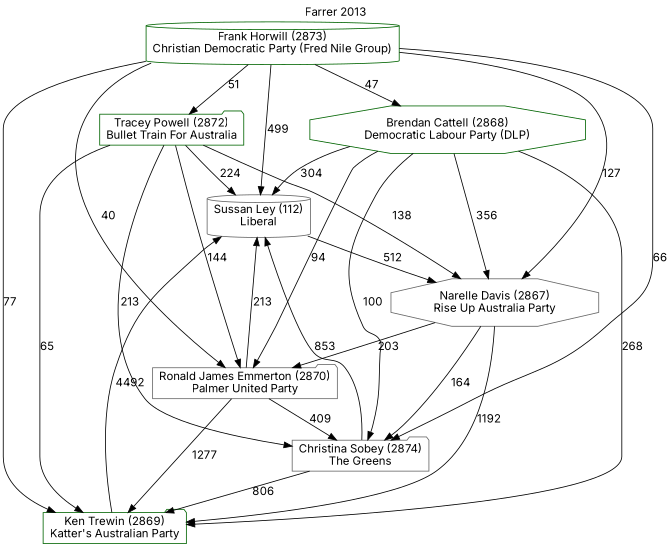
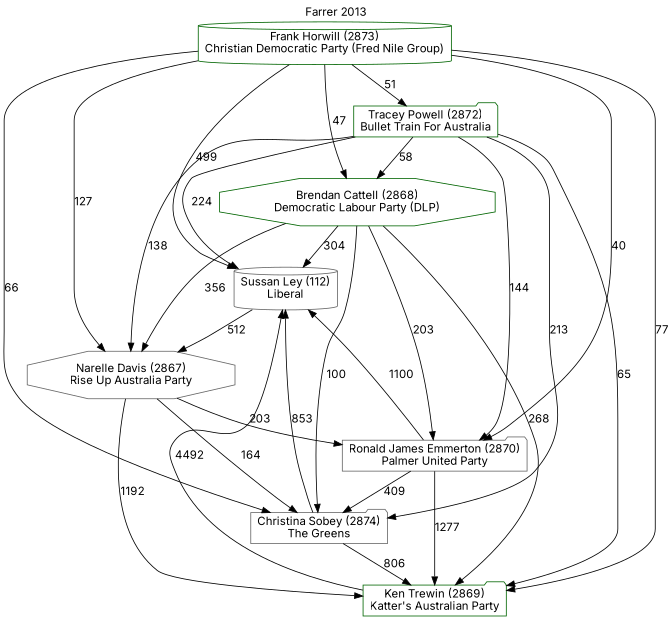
edge "Tracey Powell (2872) Bullet Train For Australia" -> "Brendan Cattell (2868) Democratic Labour Party (DLP)": added, label "58"
edge "Brendan Cattell (2868) Democratic Labour Party (DLP)" -> "Ronald James Emmerton (2870) Palmer United Party": label "94" -> "203"
edge "Ronald James Emmerton (2870) Palmer United Party" -> "Sussan Ley (112) Liberal": label "213" -> "1100"
